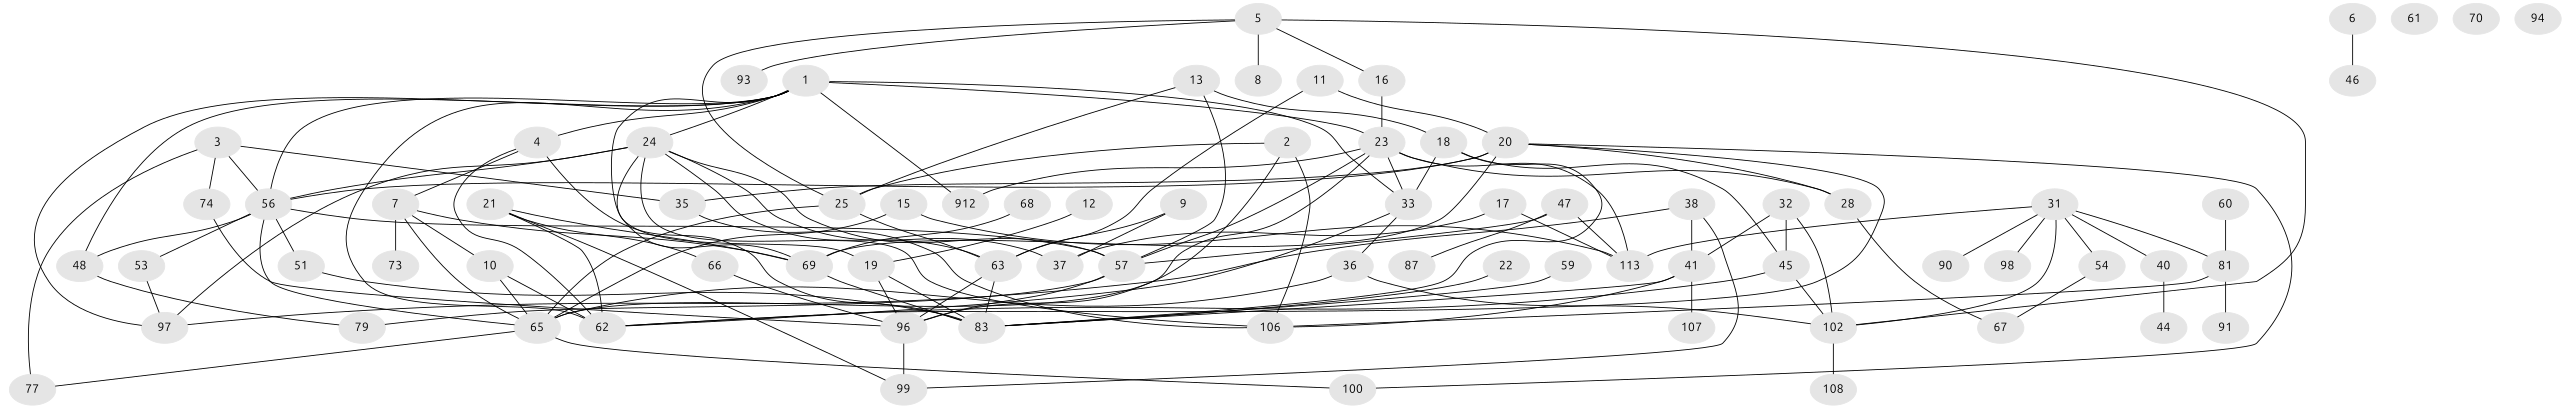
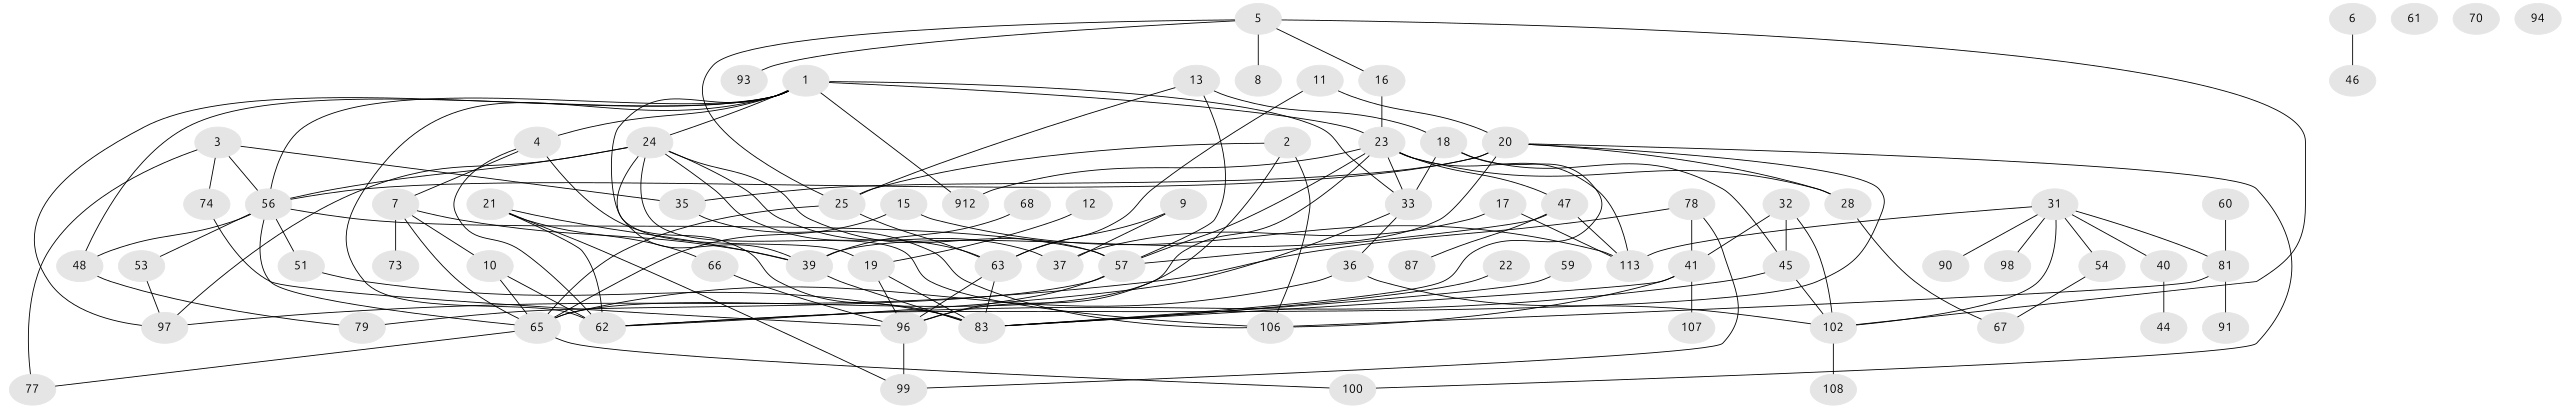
edge "23" -- "47": added
node "38": label "38" -> "78"
node "69": label "69" -> "39"
